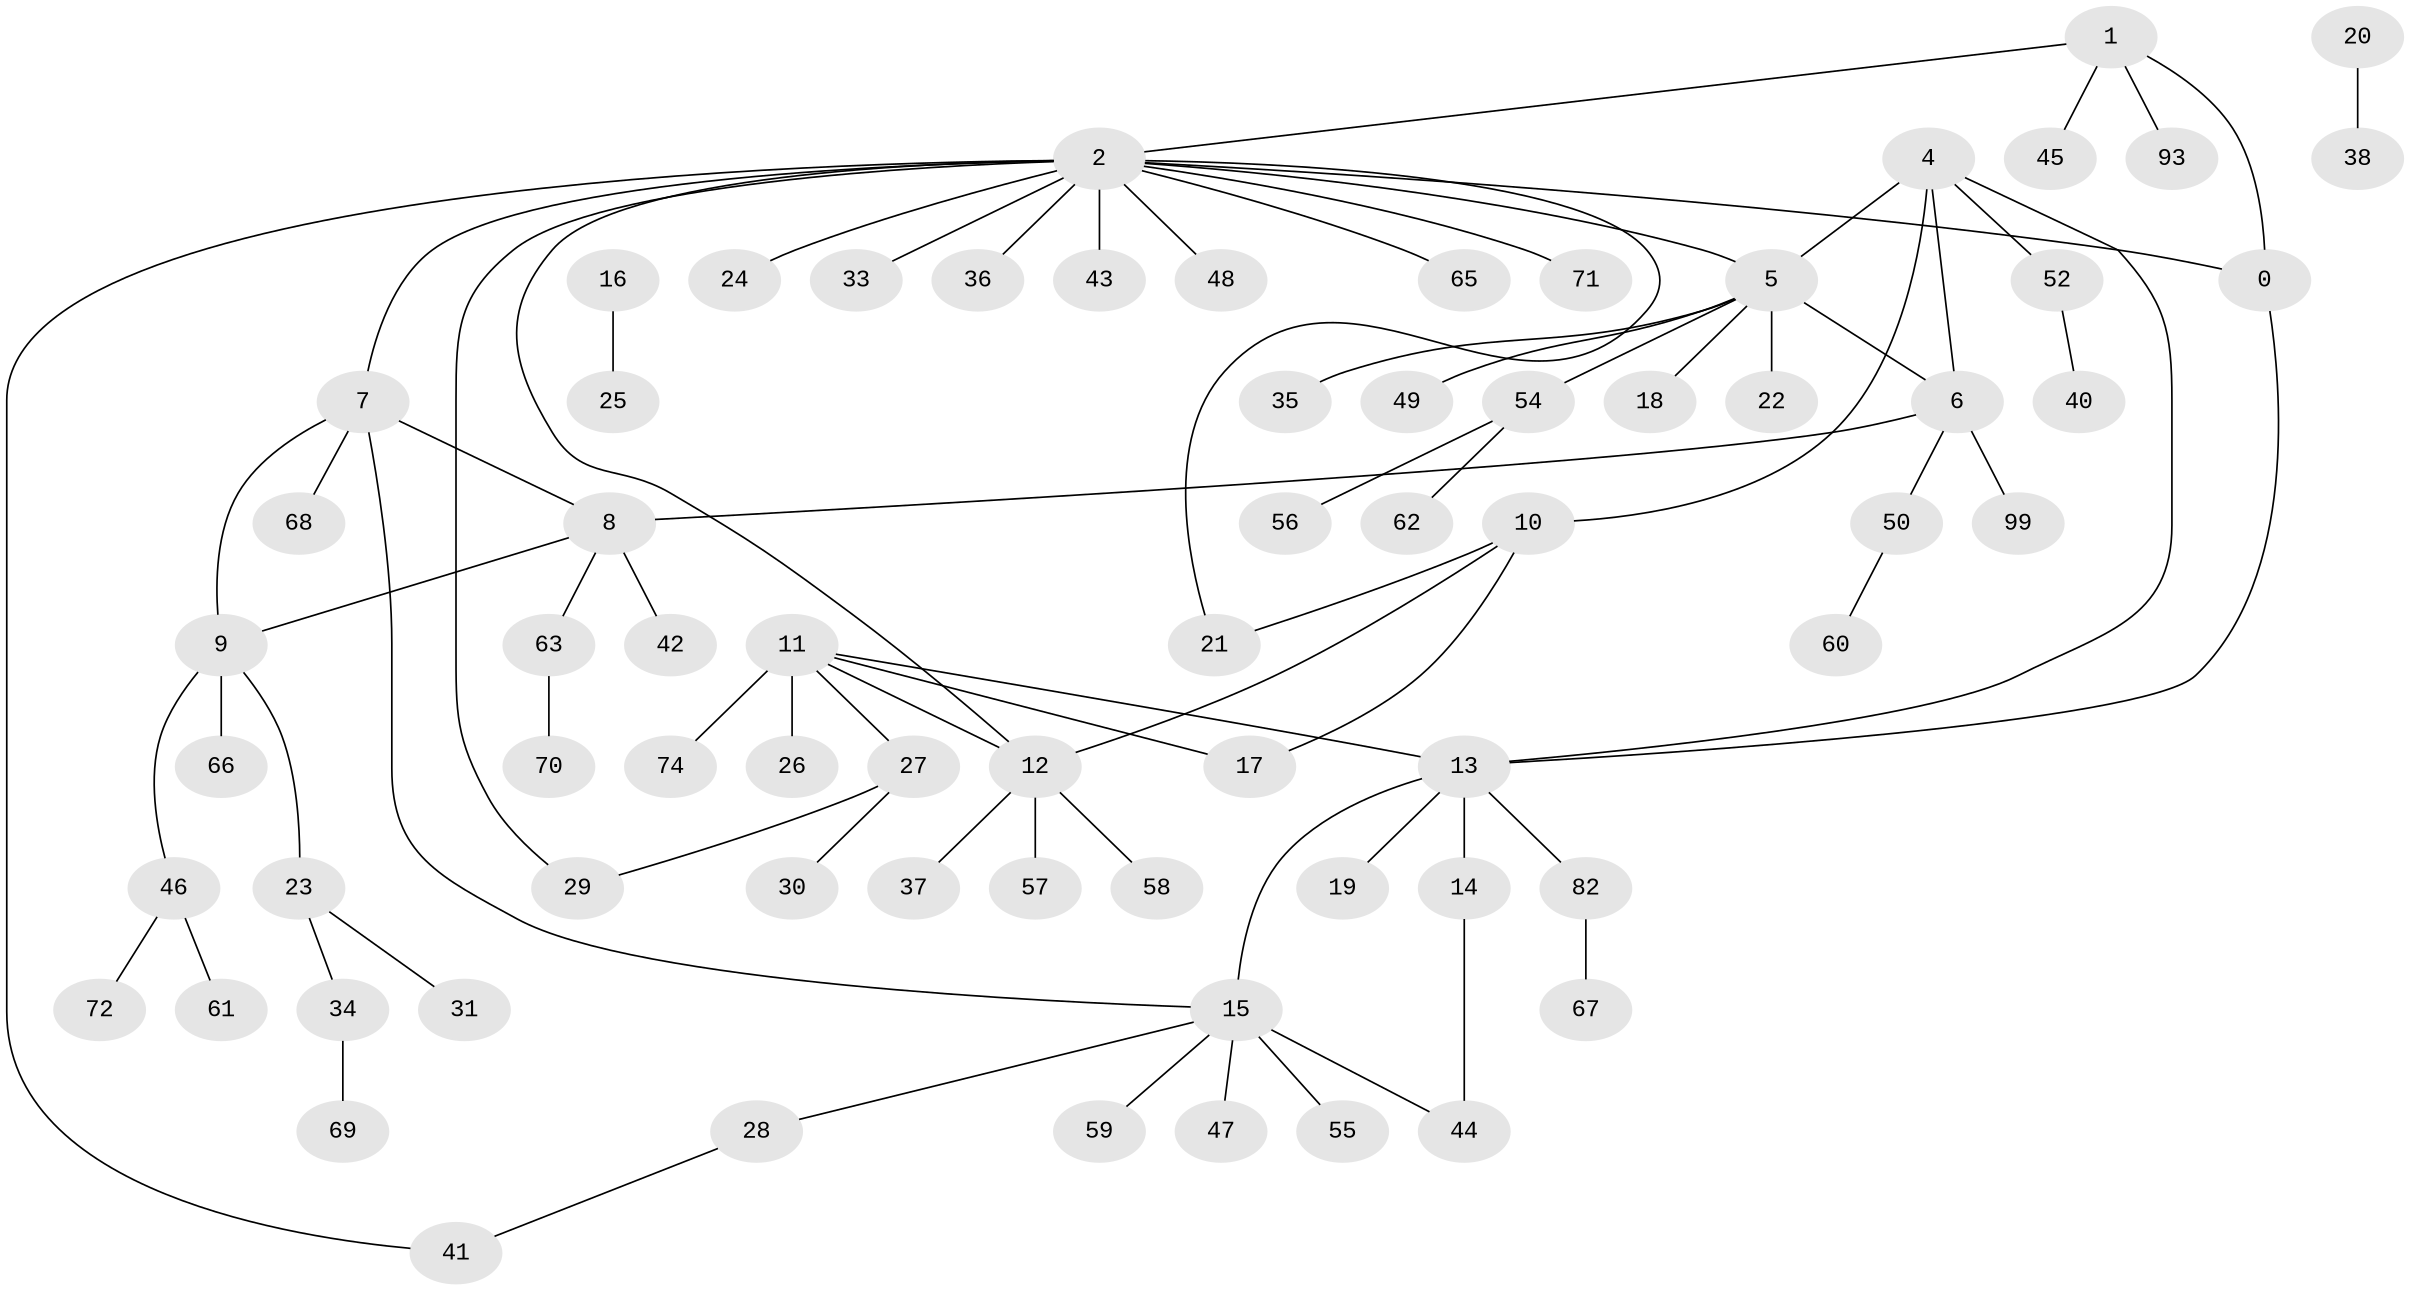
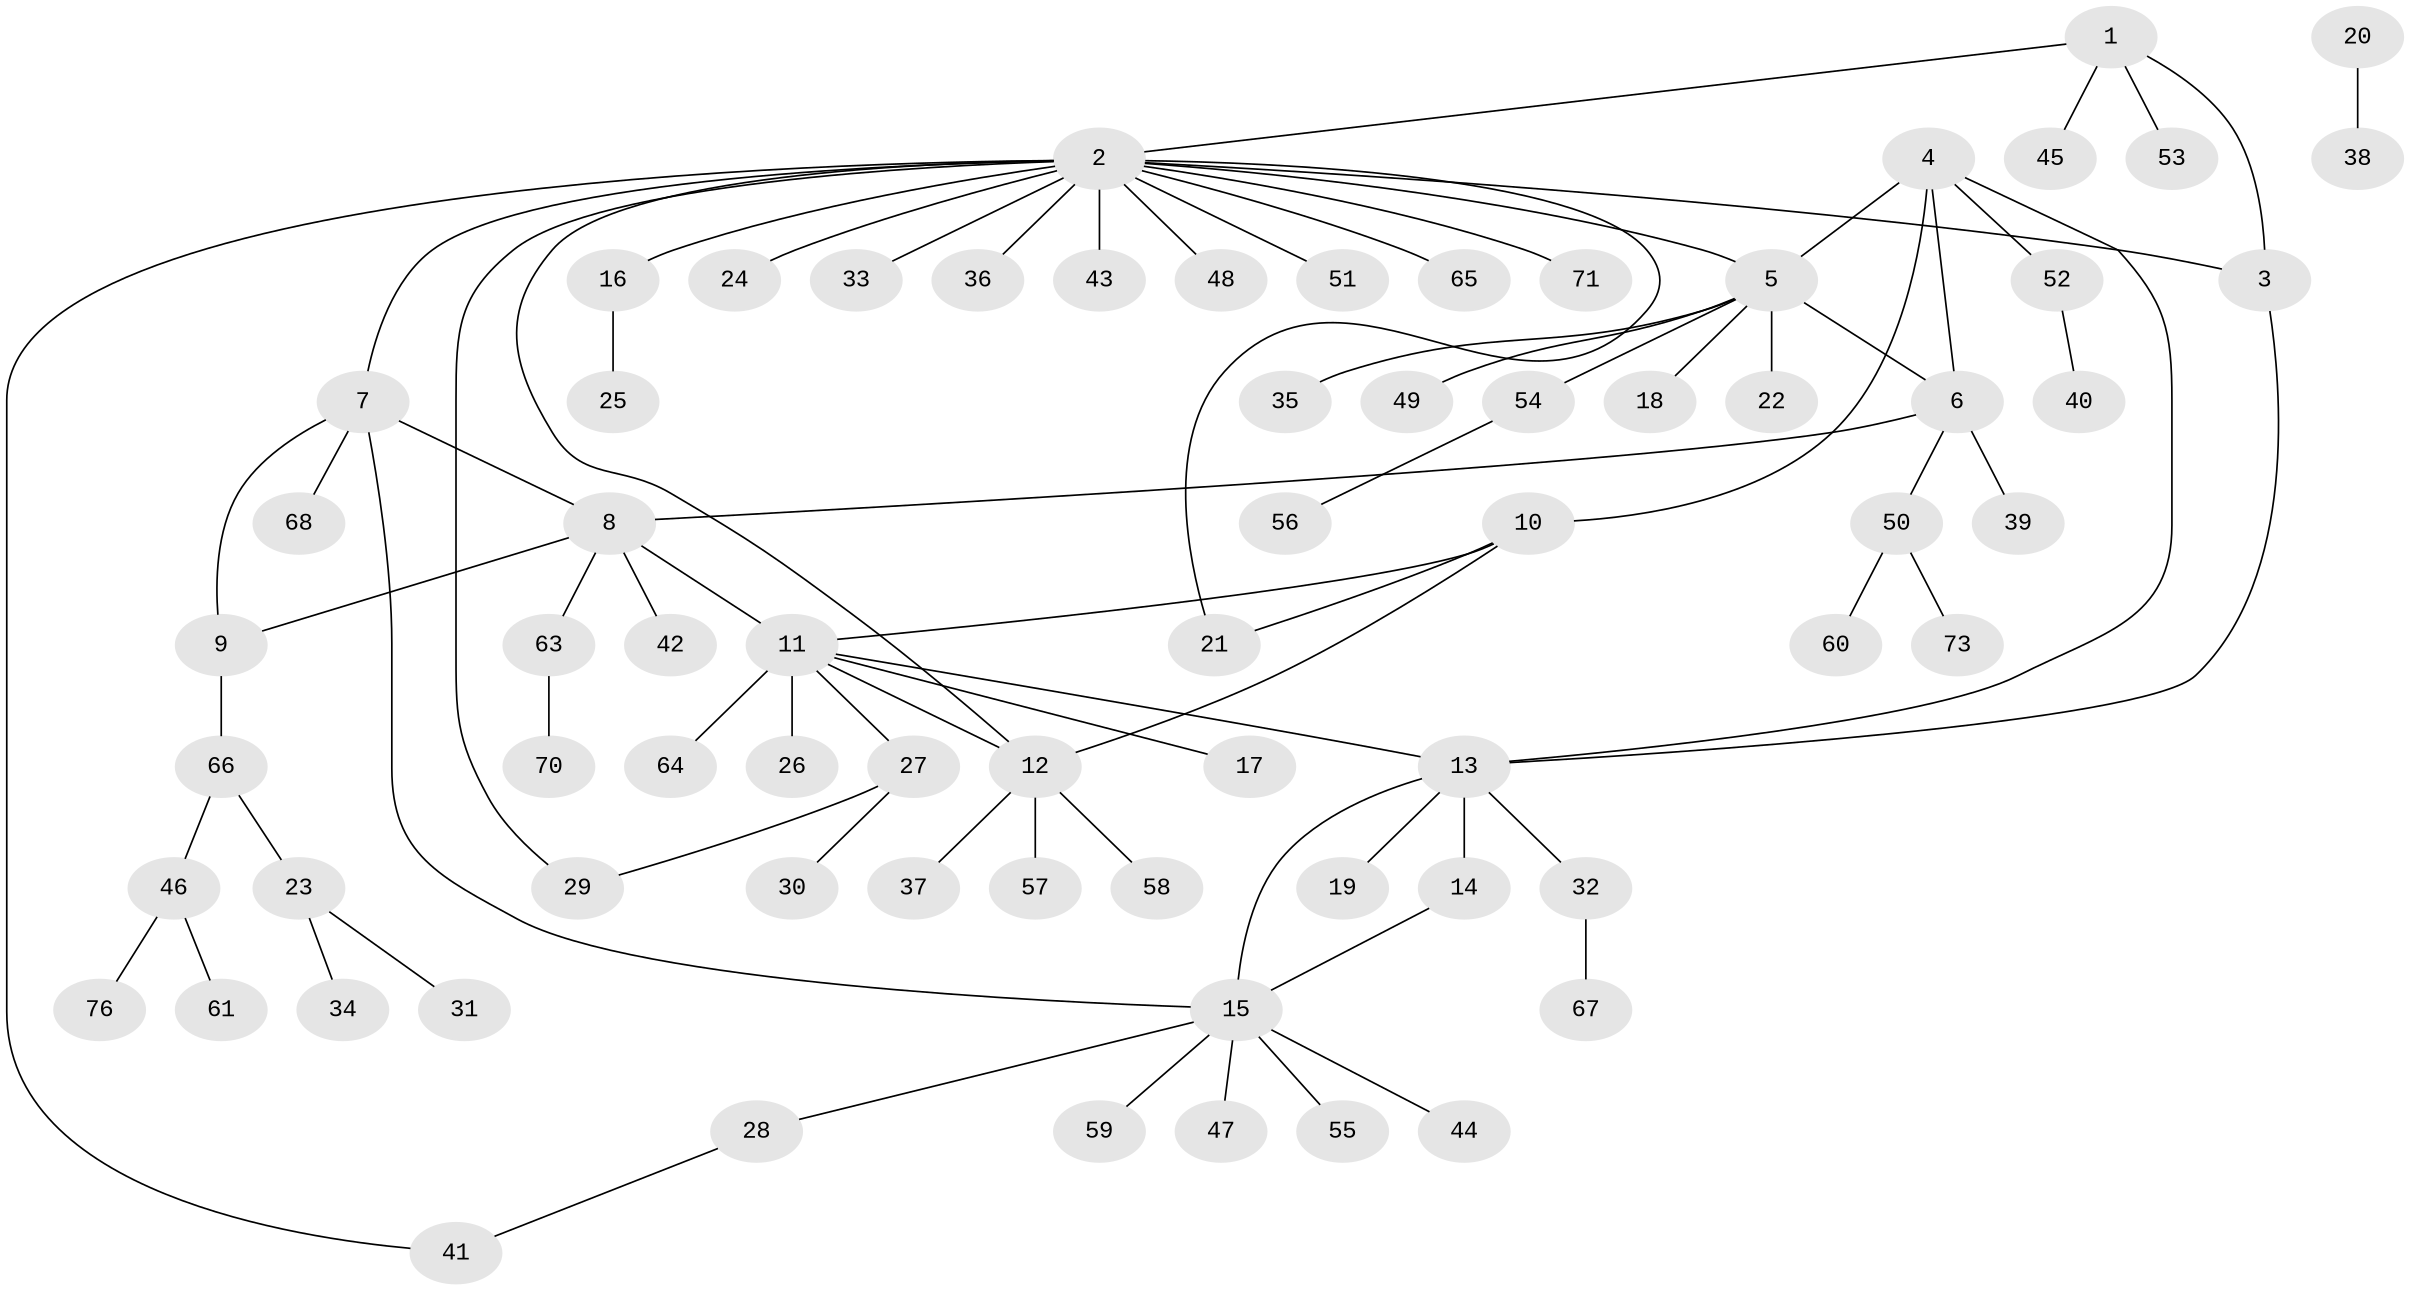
node "93": label "93" -> "53"
edge "2" -- "16": added
node "51": added
node "0": label "0" -> "3"
node "62": removed
node "99": label "99" -> "39"
edge "8" -- "11": added
node "73": added
edge "10" -- "17": now "10" -- "11"
edge "9" -- "23": now "66" -- "23"
edge "9" -- "46": now "66" -- "46"
node "74": label "74" -> "64"
node "82": label "82" -> "32"
node "72": label "72" -> "76"
edge "14" -- "44": now "14" -- "15"
node "69": removed
